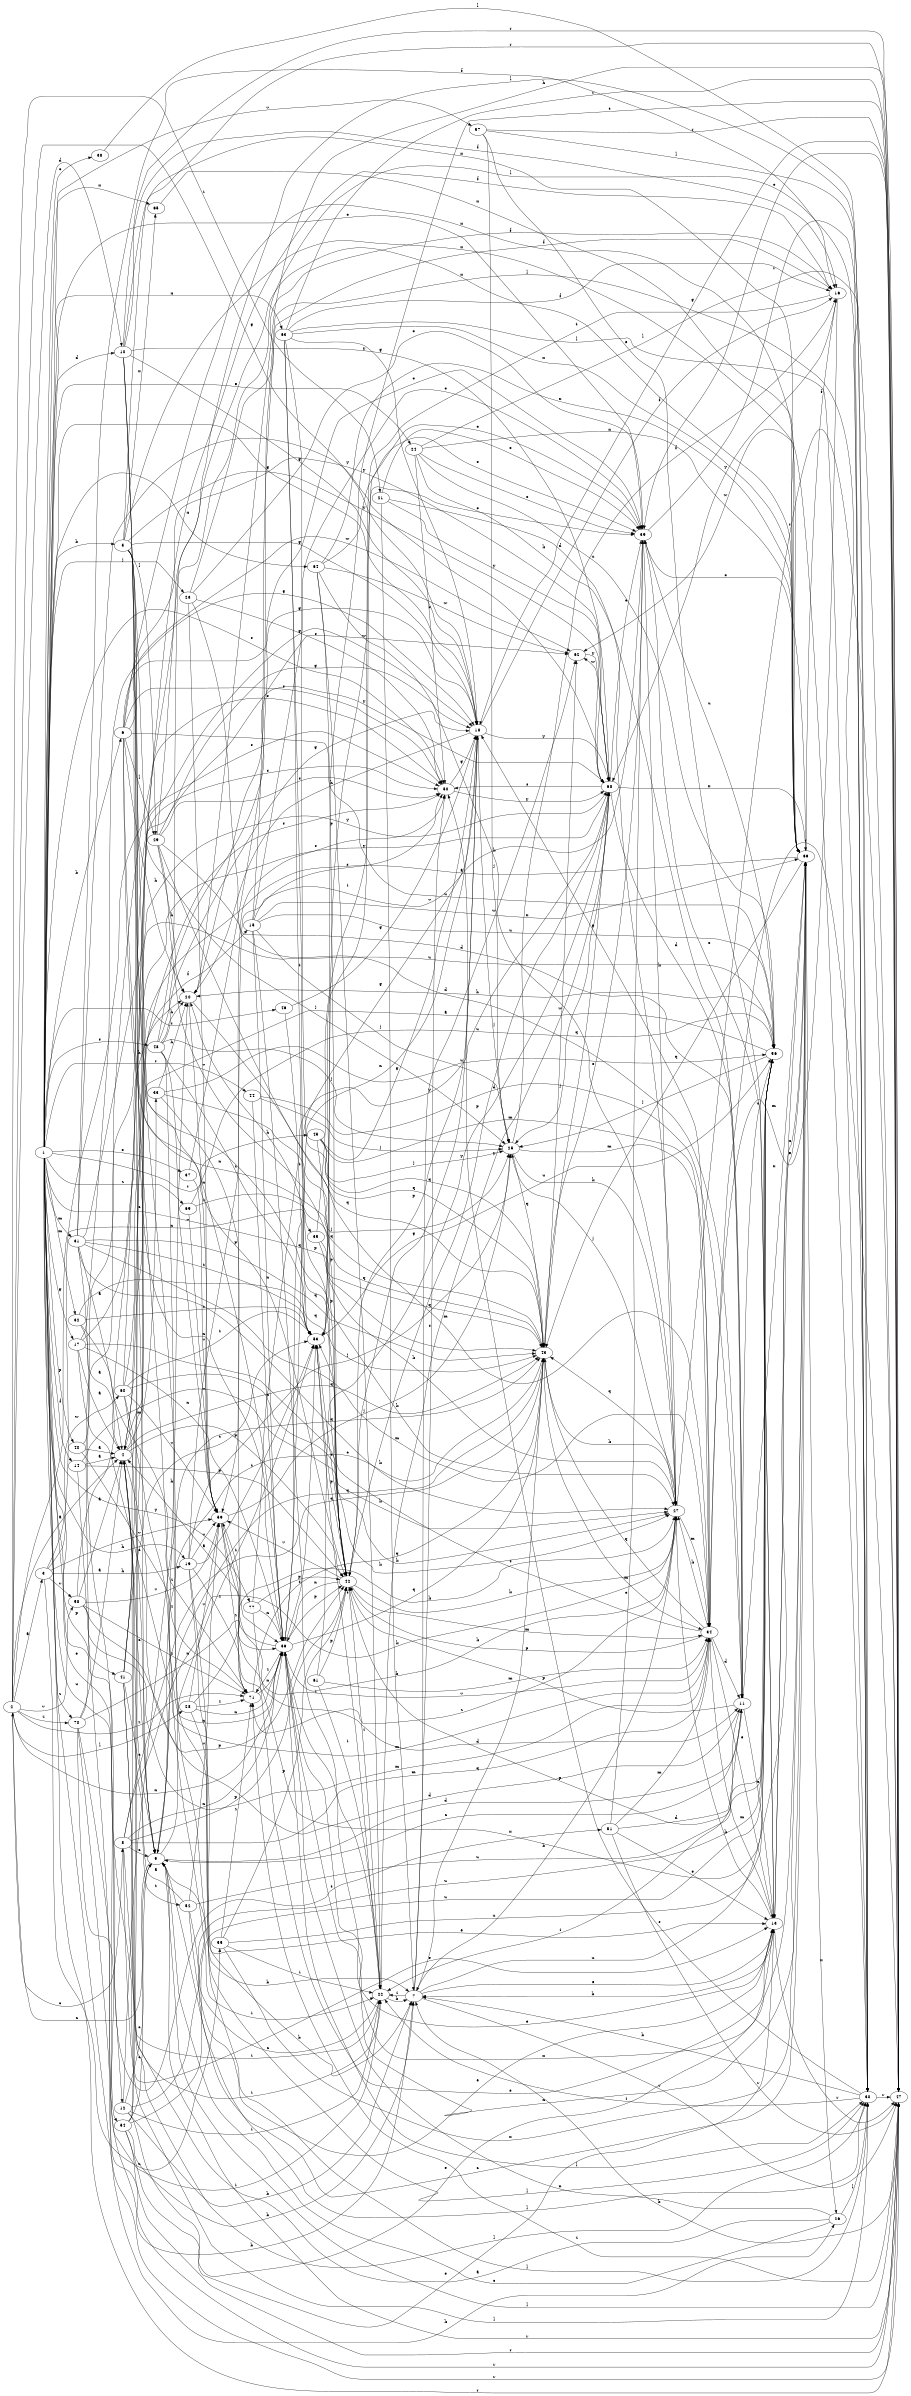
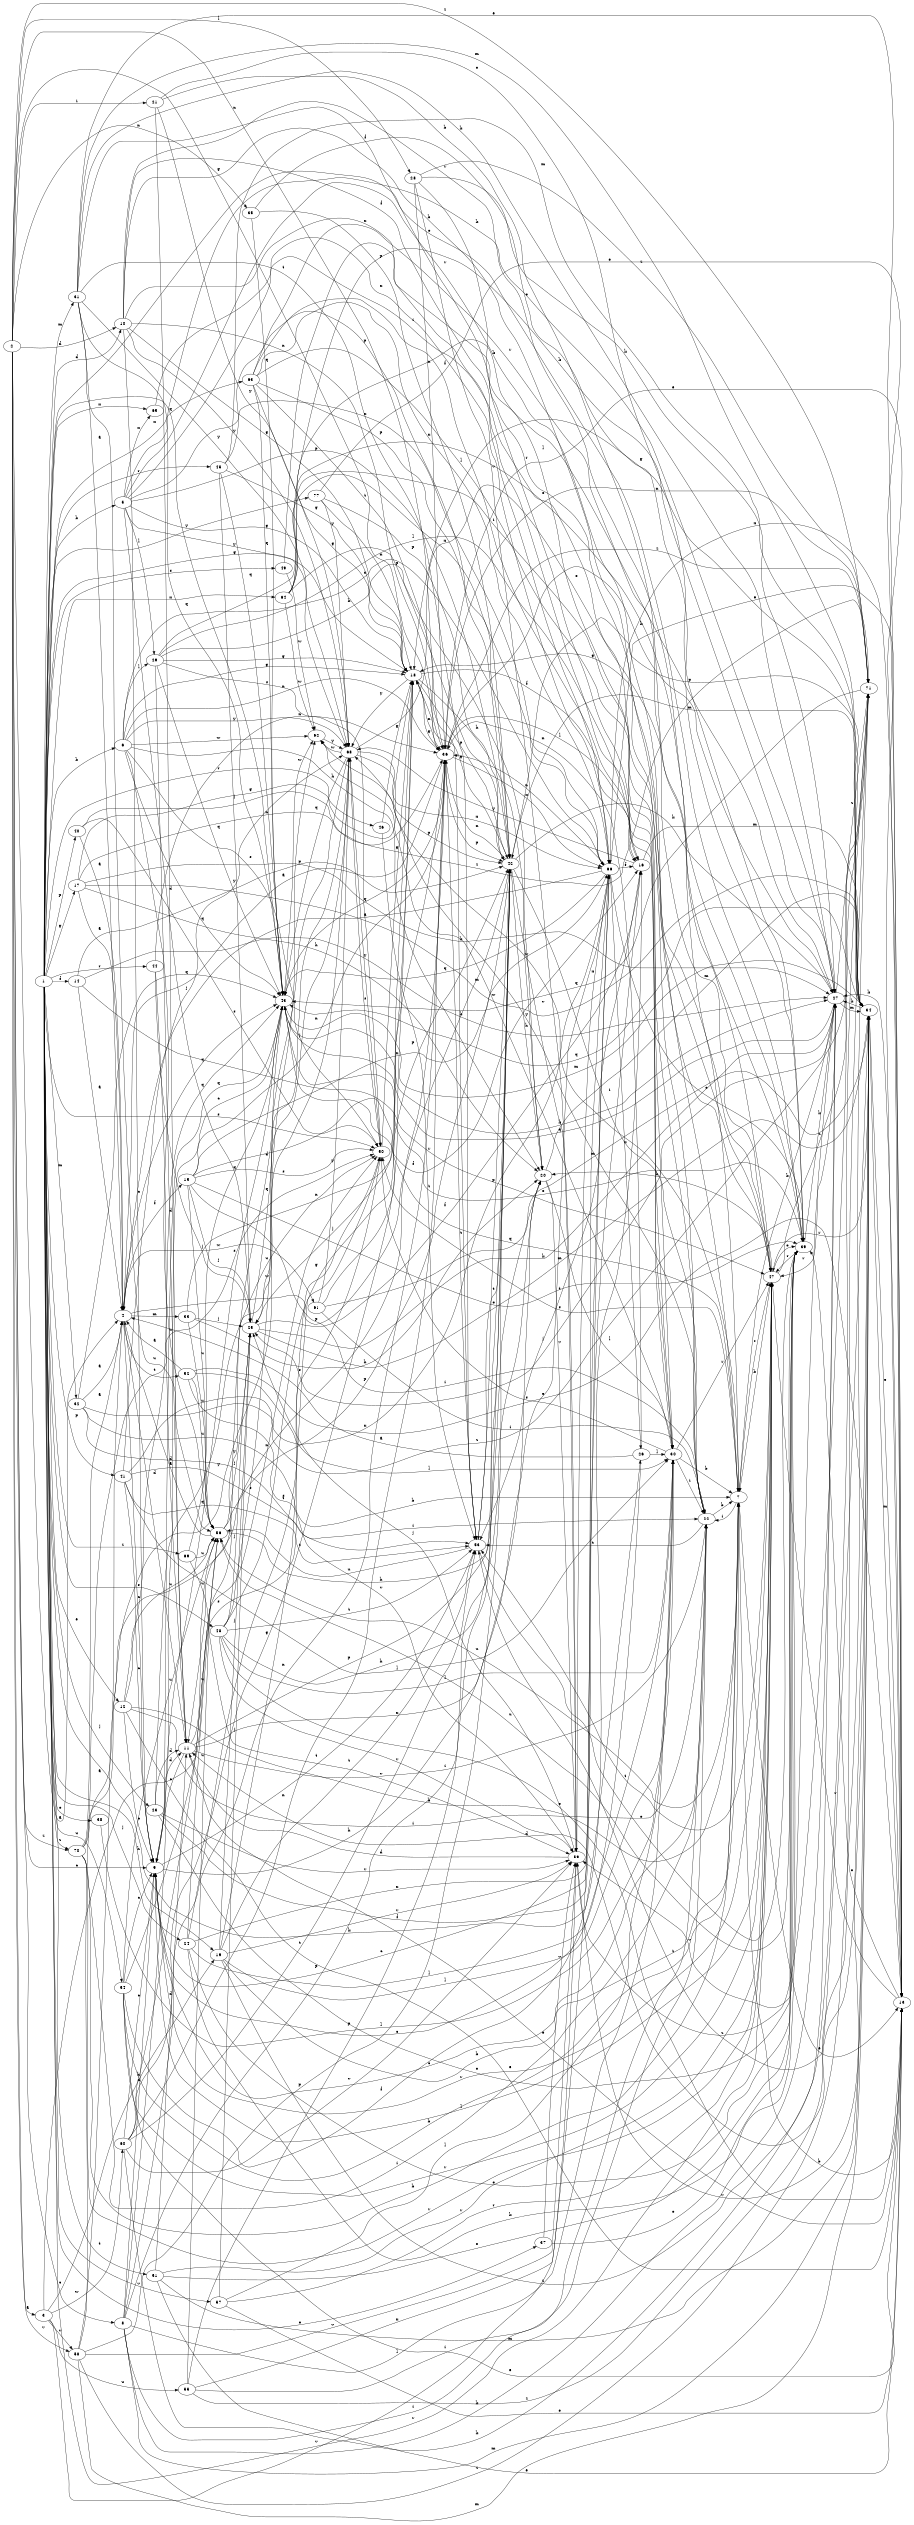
edge "1" -> "24": label "e" -> "j"
node "49": added
edge "23" -> "50": label "s" -> "u"
edge "4" -> "61": added, label "w"
edge "32" -> "7": added, label "b"
edge "9" -> "2": reversed
